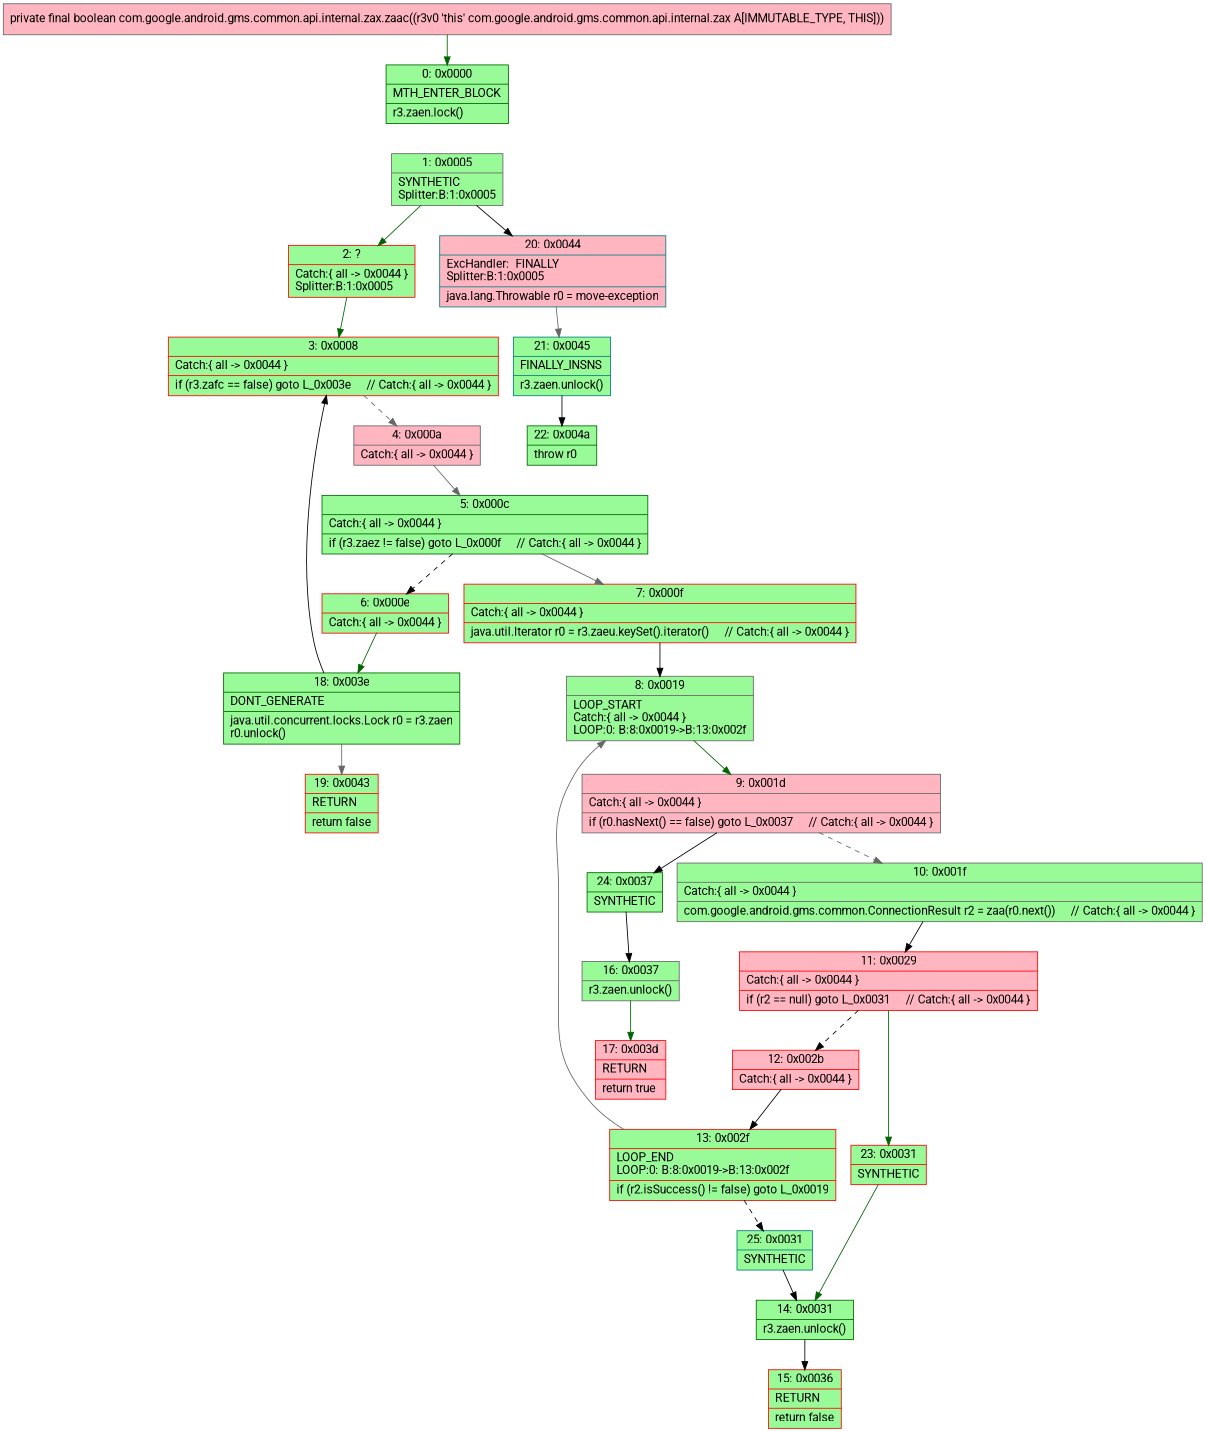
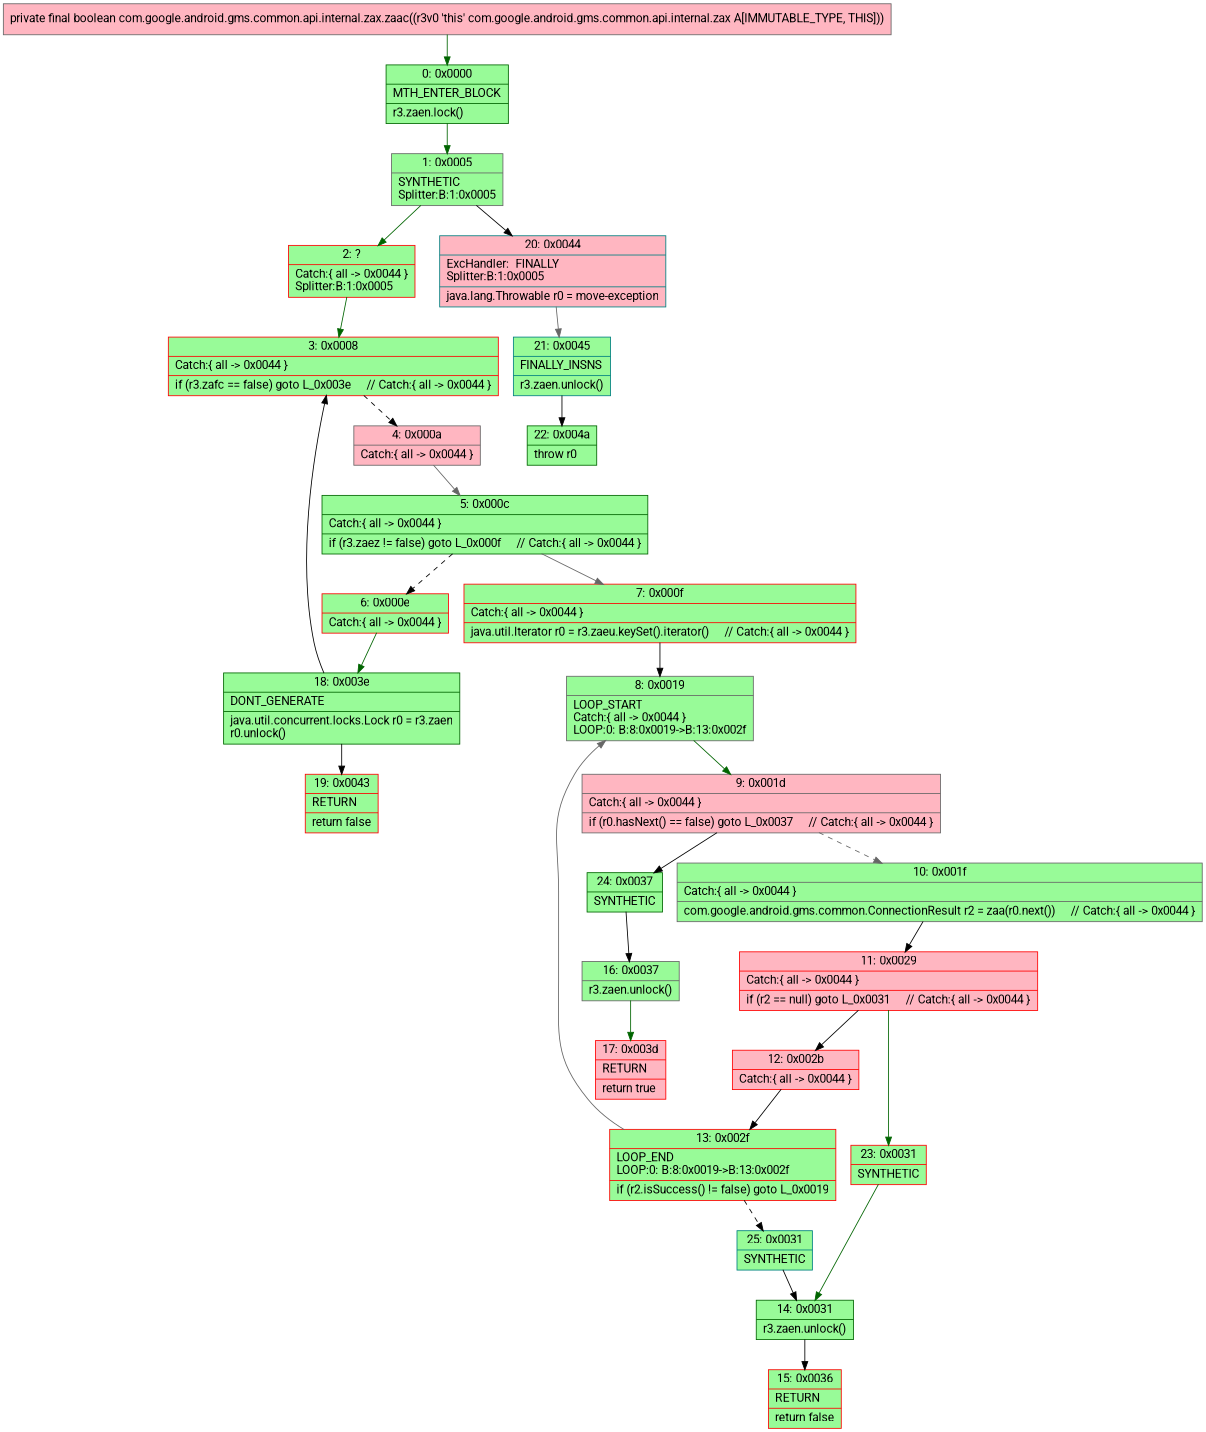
edge "0: 0x0000" -> "1: 0x0005": added
edge "3: 0x0008" -> "4: 0x000a": color gray40 -> black
edge "18: 0x003e" -> "19: 0x0043": color gray40 -> black
edge "11: 0x0029" -> "12: 0x002b": style dashed -> solid
